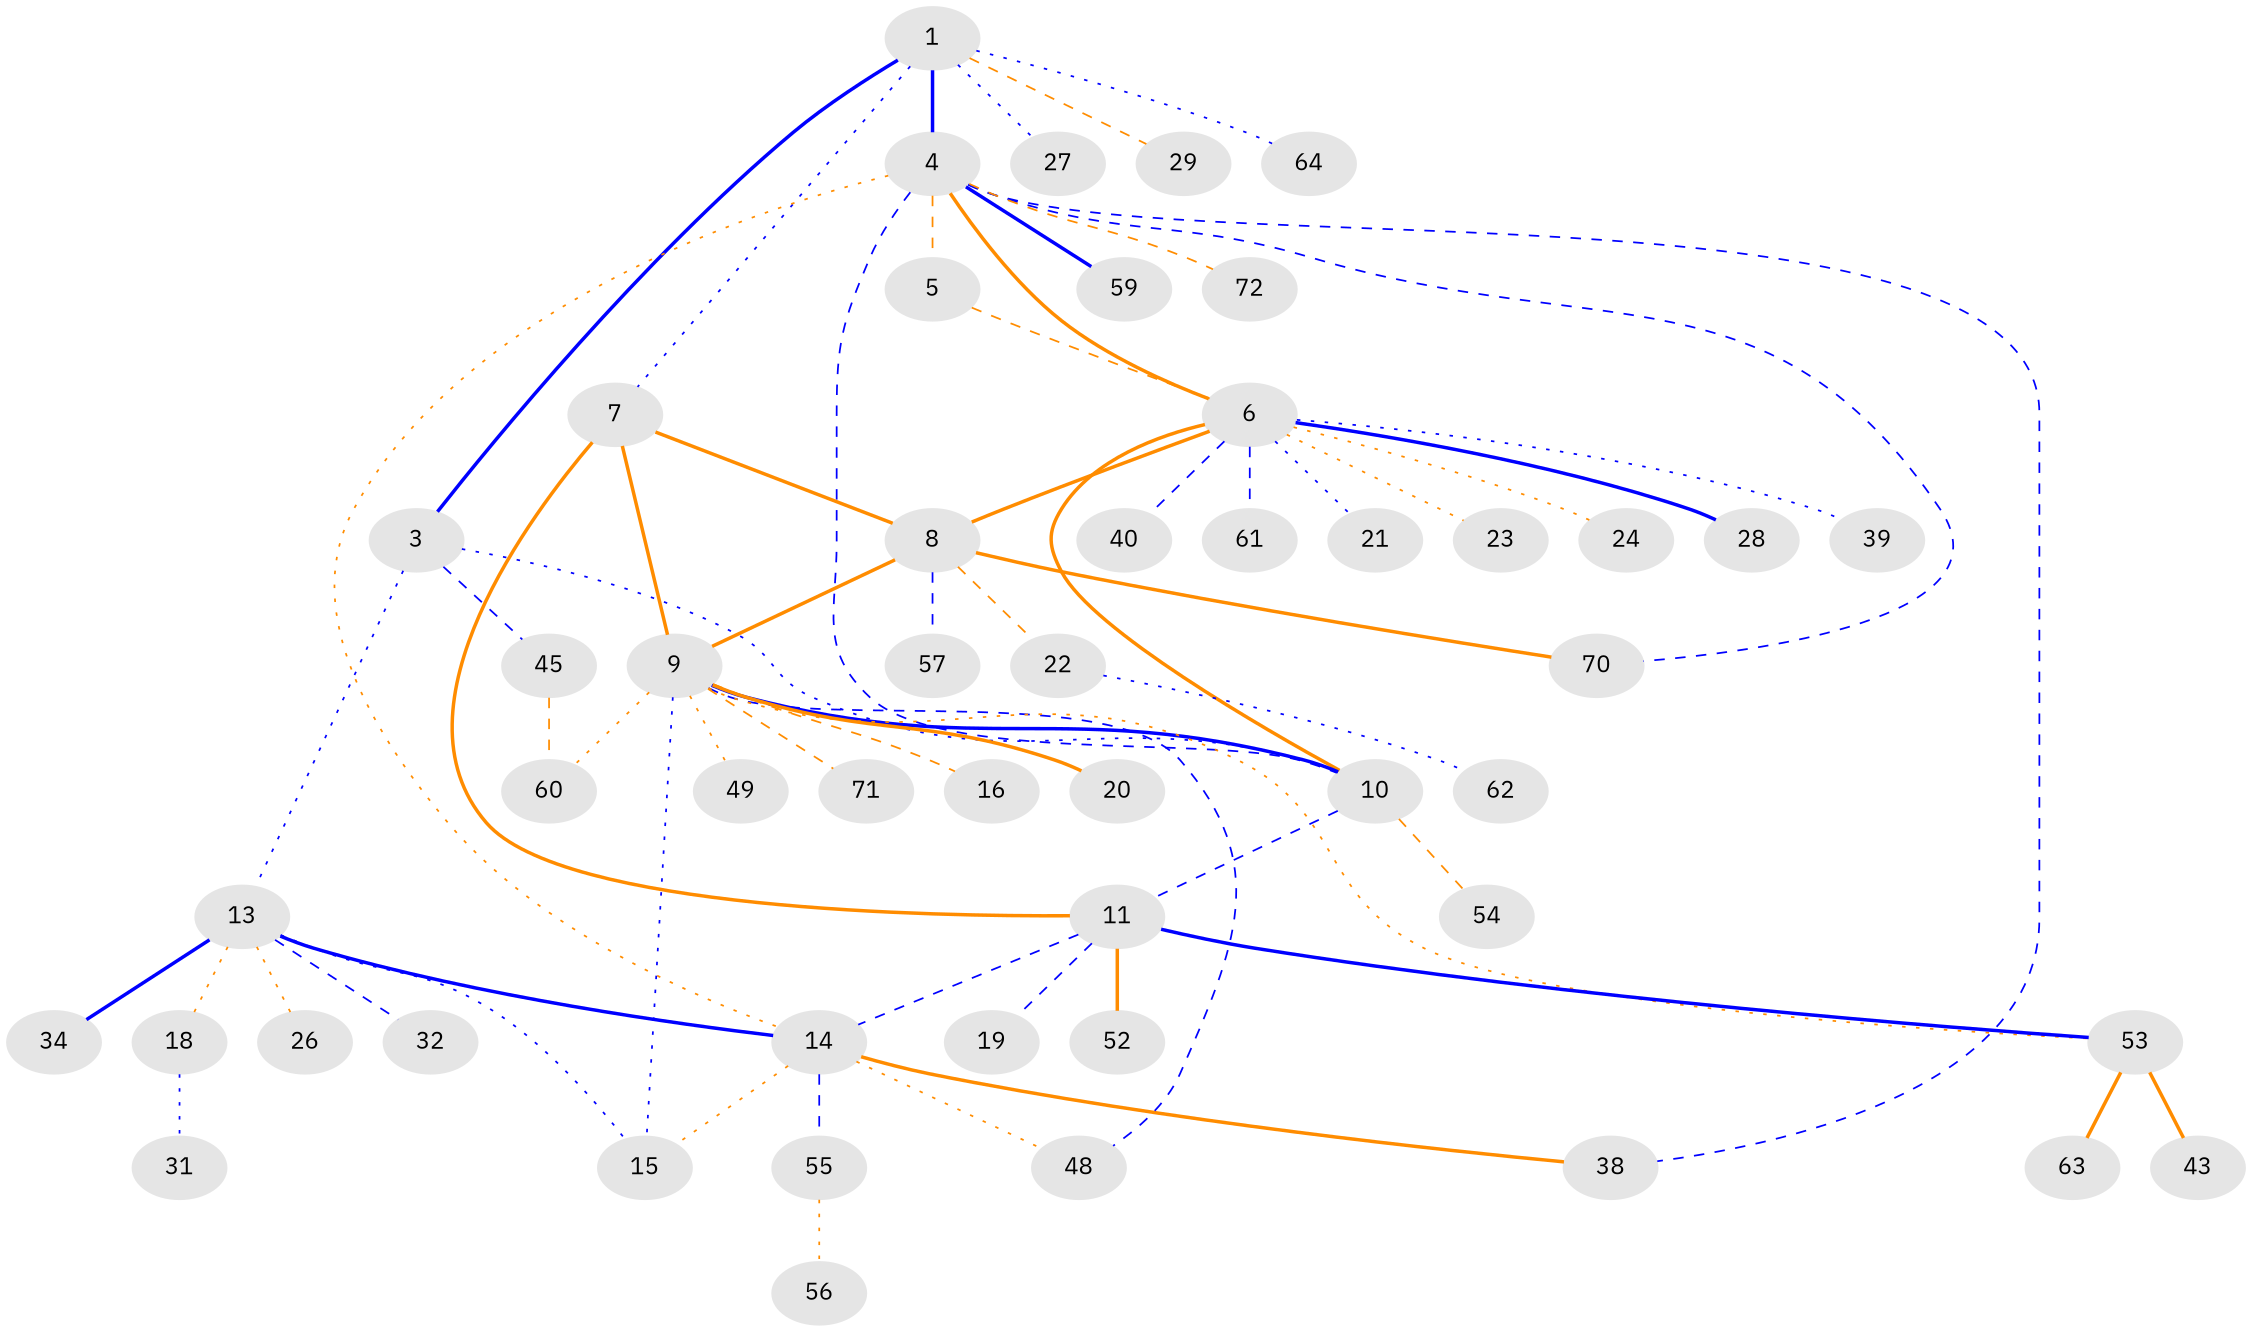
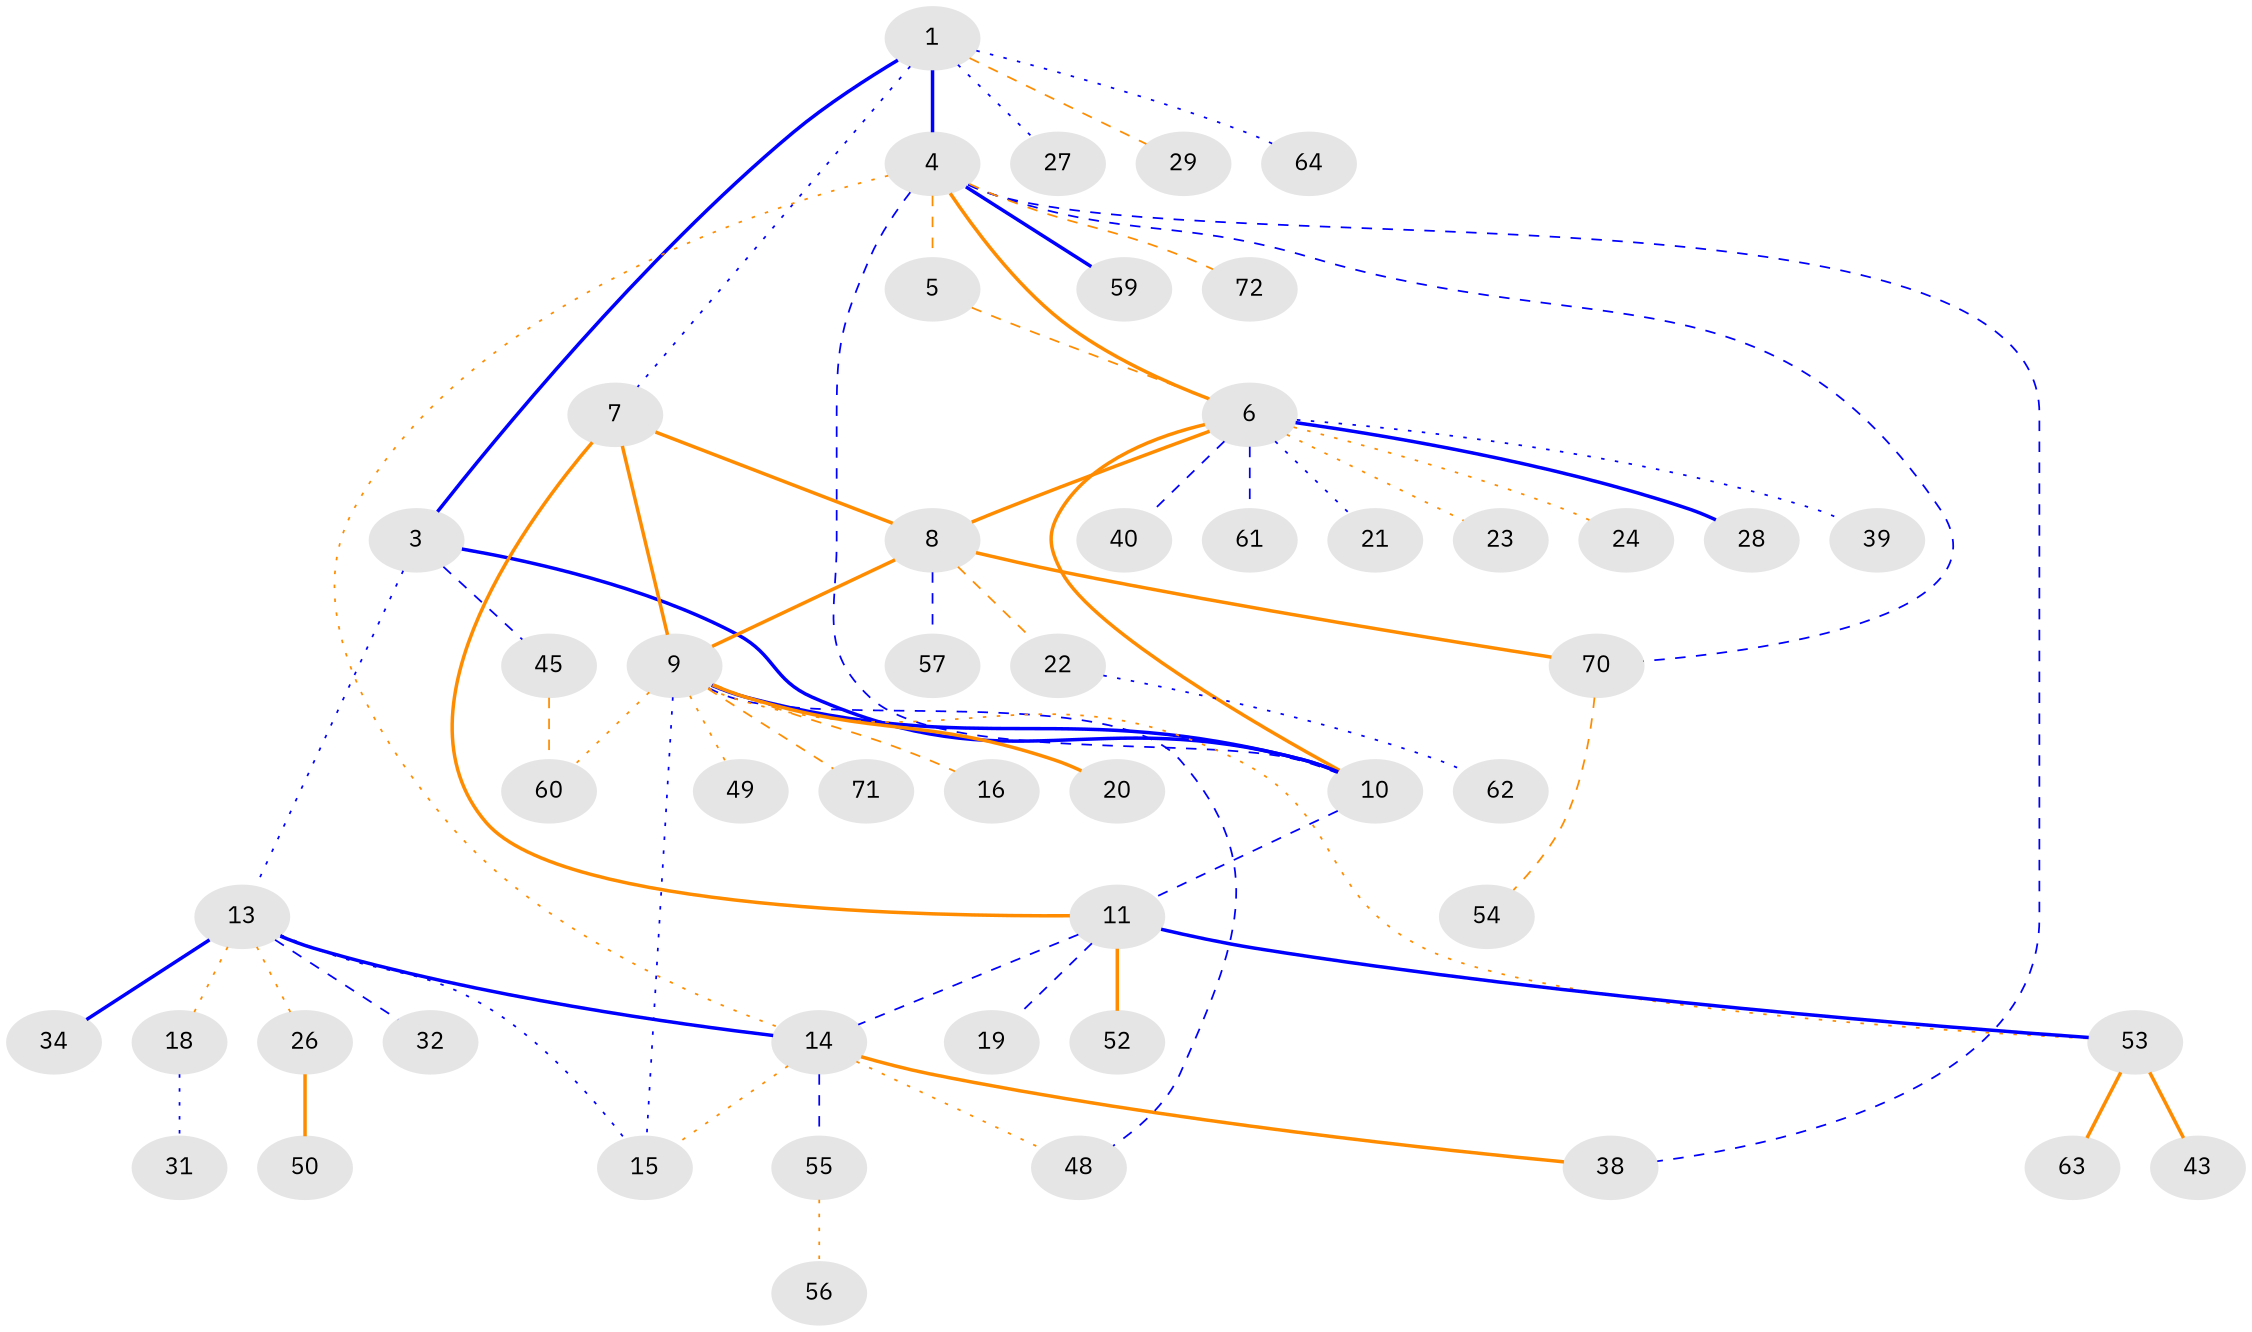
edge "3" -- "10": style dotted -> bold
edge "10" -- "54": now "70" -- "54"
node "50": added
